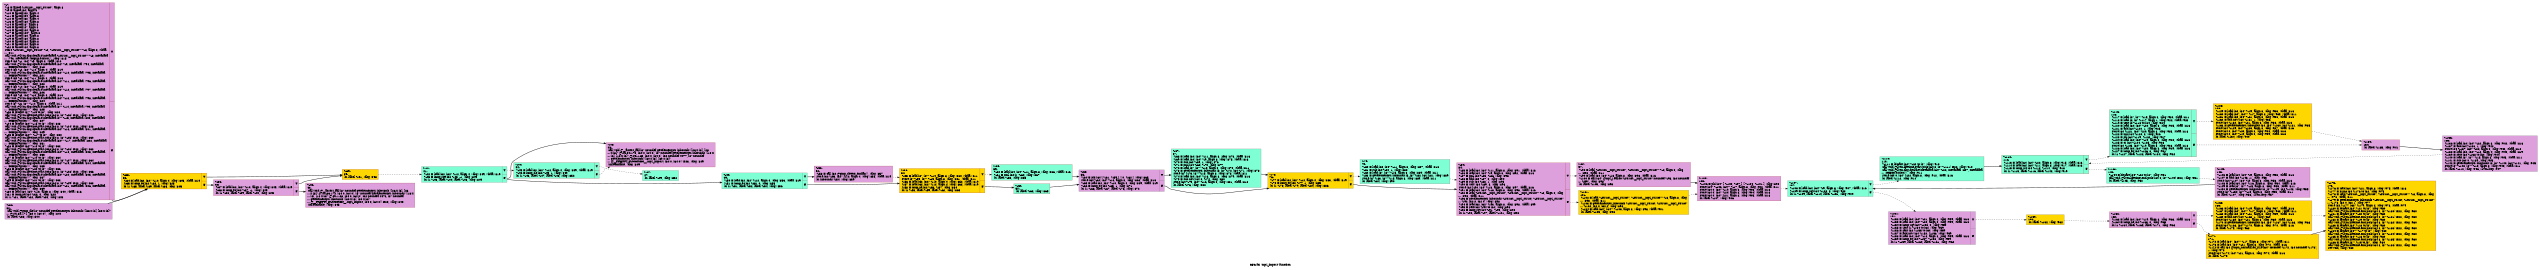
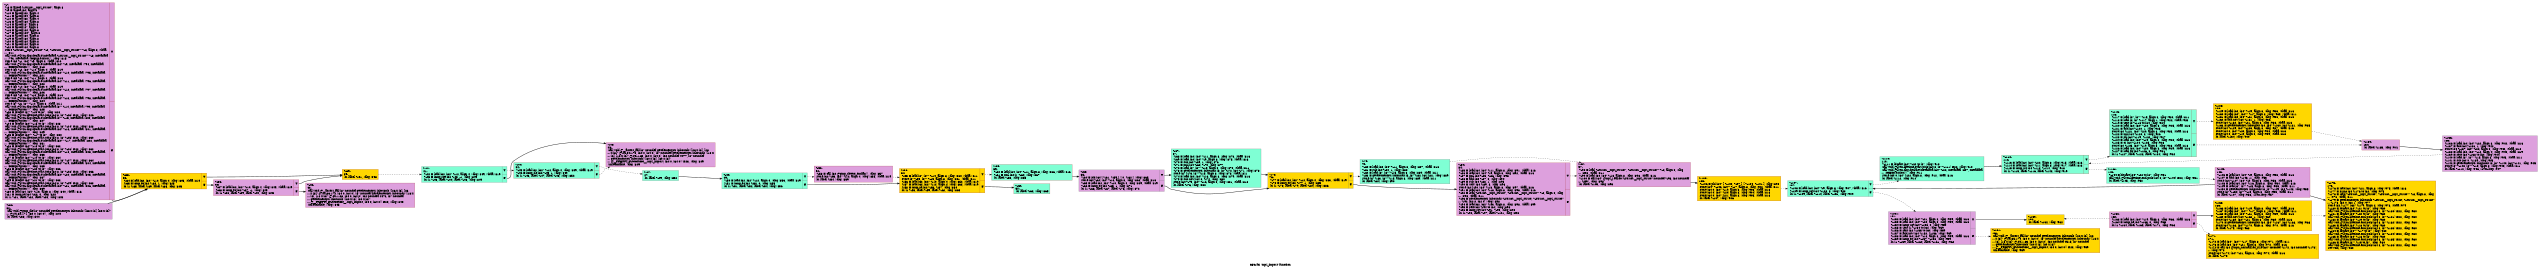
node "%116:": text "%127 = icmp eq i64 %126, 8, !dbg !931" -> "%127 = load eq i64 %126, 8, !dbg !931"
edge "%49:" -> "%52:": style bold -> dashed
edge "%79:" -> "%84:": now "%79:" -> "%97:"
node "%52:": text "br inbounds %54, !dbg !859" -> "br label %54, !dbg !859"
edge "%41:" -> "%49:": now "%47:" -> "%49:"
edge "%62:" -> "%63:": removed
node "%105:": fillcolor plum -> gold
node "%101:": removed
edge "%162:" -> "%165:": style dashed -> bold
edge "%151:" -> "%160:": style dashed -> bold
edge "%160:" -> "%162:": reversed
edge "%171:" -> "%175:": now "%145:" -> "%175:"
node "%161:": added
